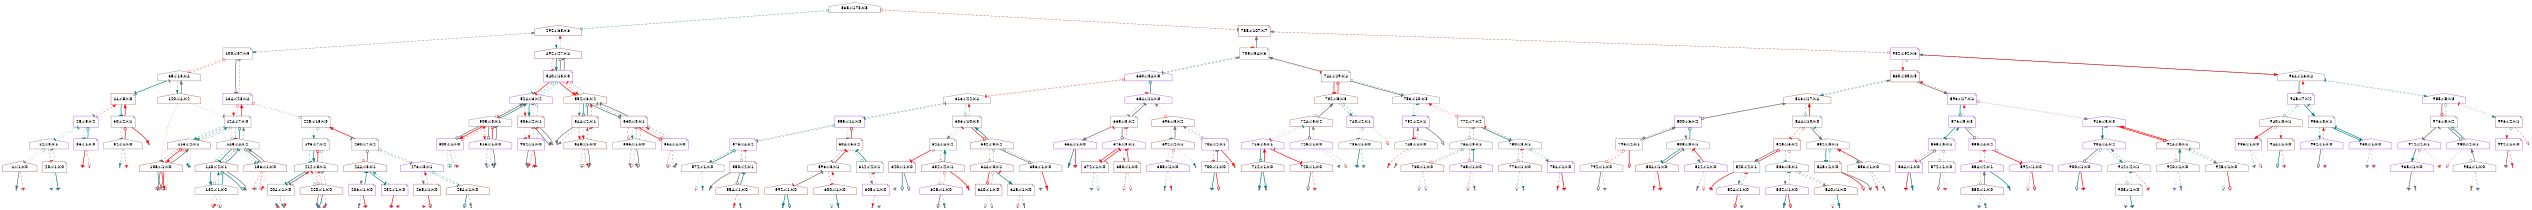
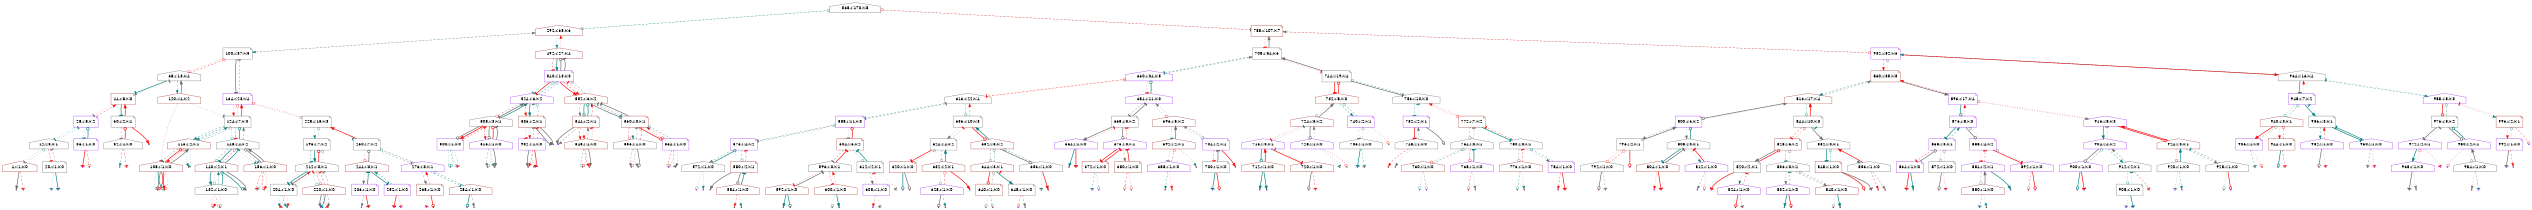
edge "944,s:1,h:0" -> "940,s:3,h:1": added
